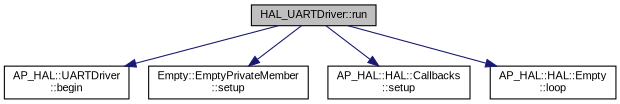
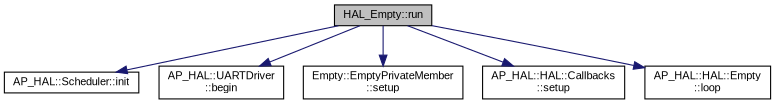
node "HAL_UARTDriver::run": label "HAL_UARTDriver::run" -> "HAL_Empty::run"
node "AP_HAL::Scheduler::init": added
